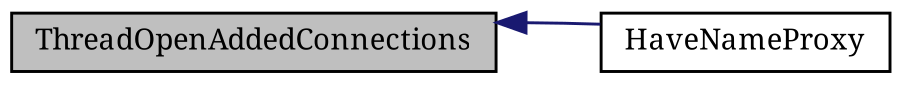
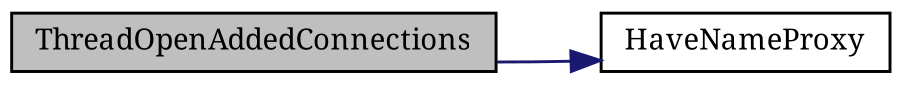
edge "HaveNameProxy" -> "ThreadOpenAddedConnections": reversed
